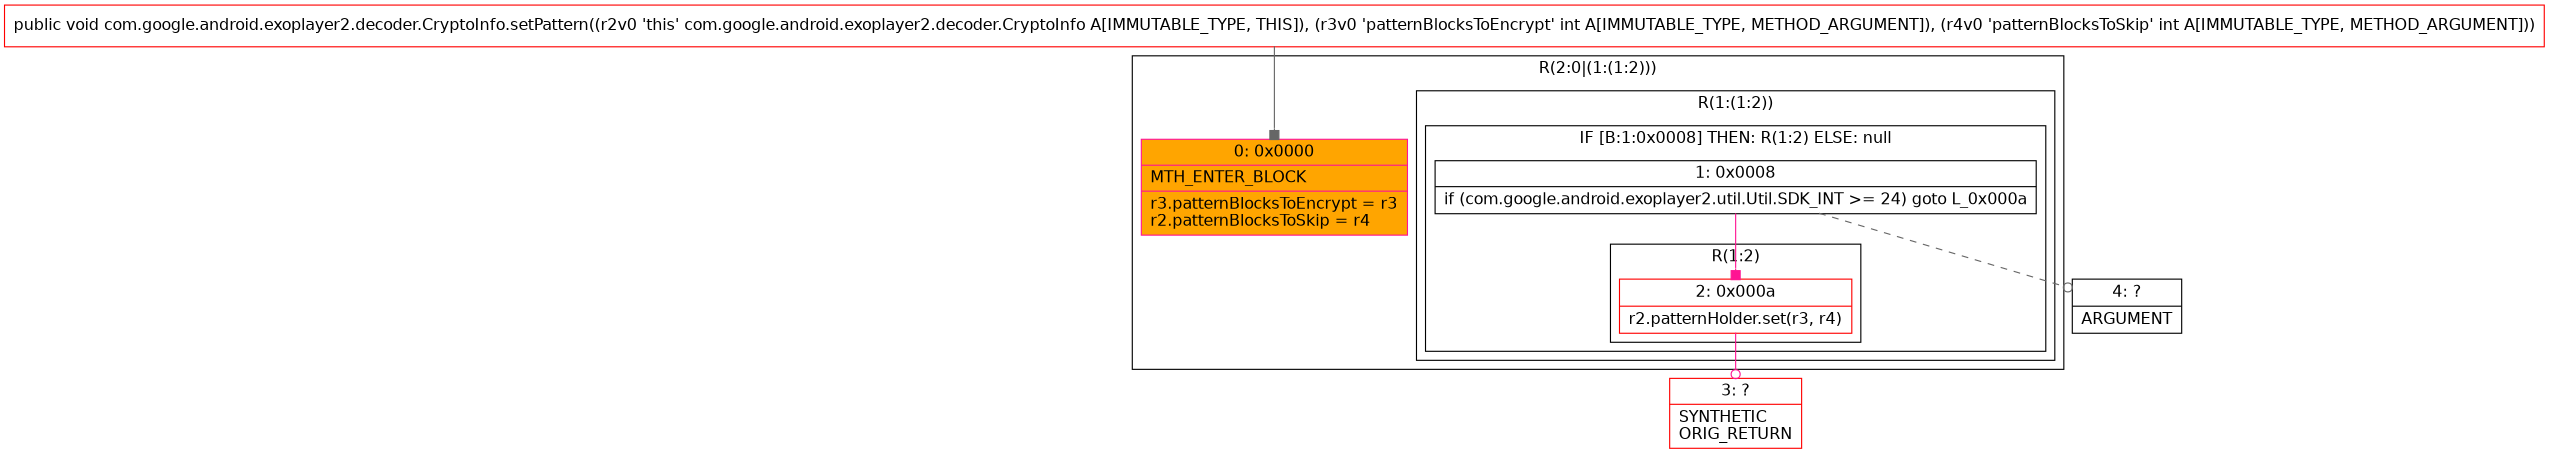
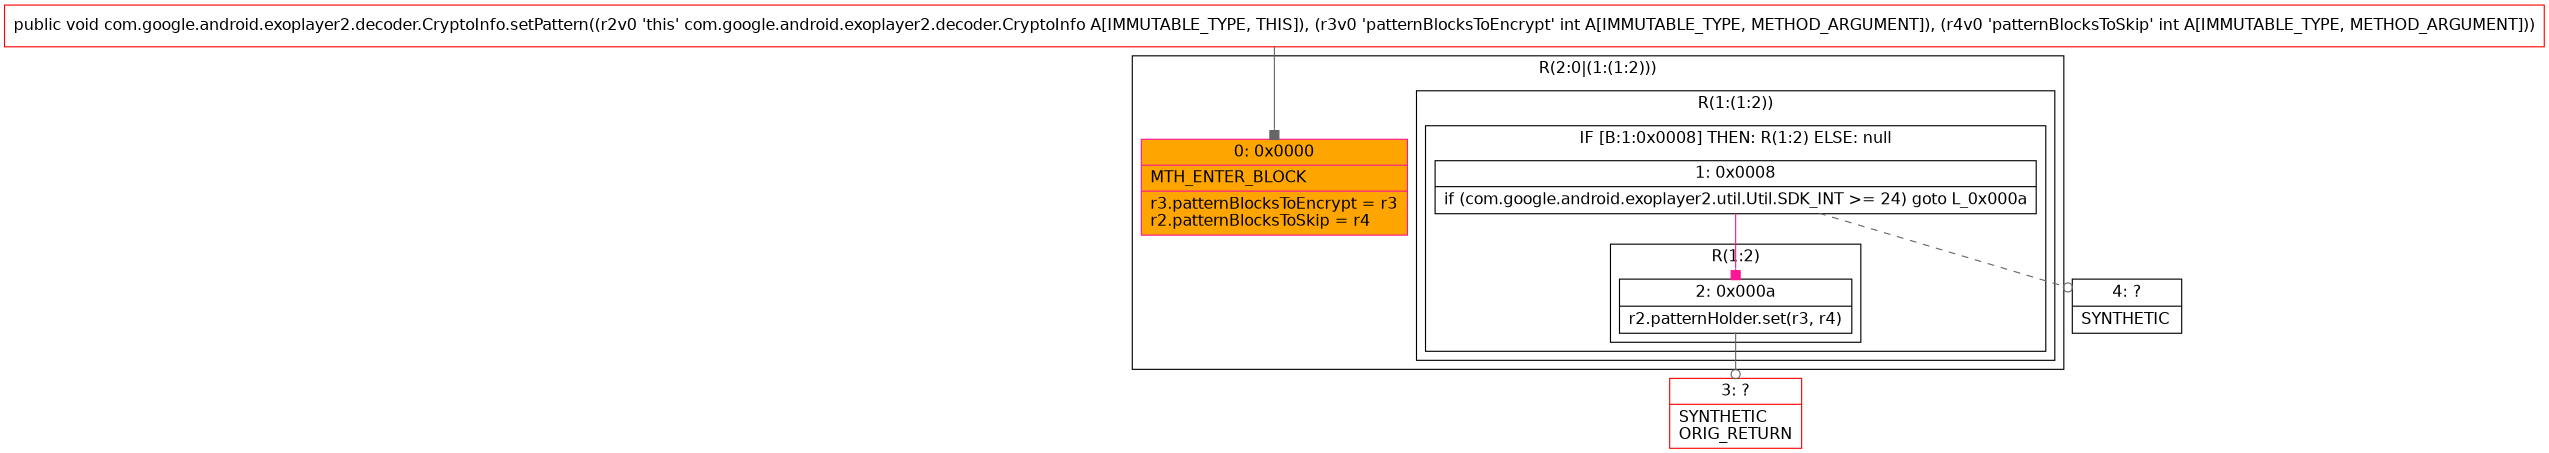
node "2: 0x000a": color red -> black
node "4: ?": text "ARGUMENT" -> "SYNTHETIC"
edge "2: 0x000a" -> "3: ?": color deeppink -> gray40
